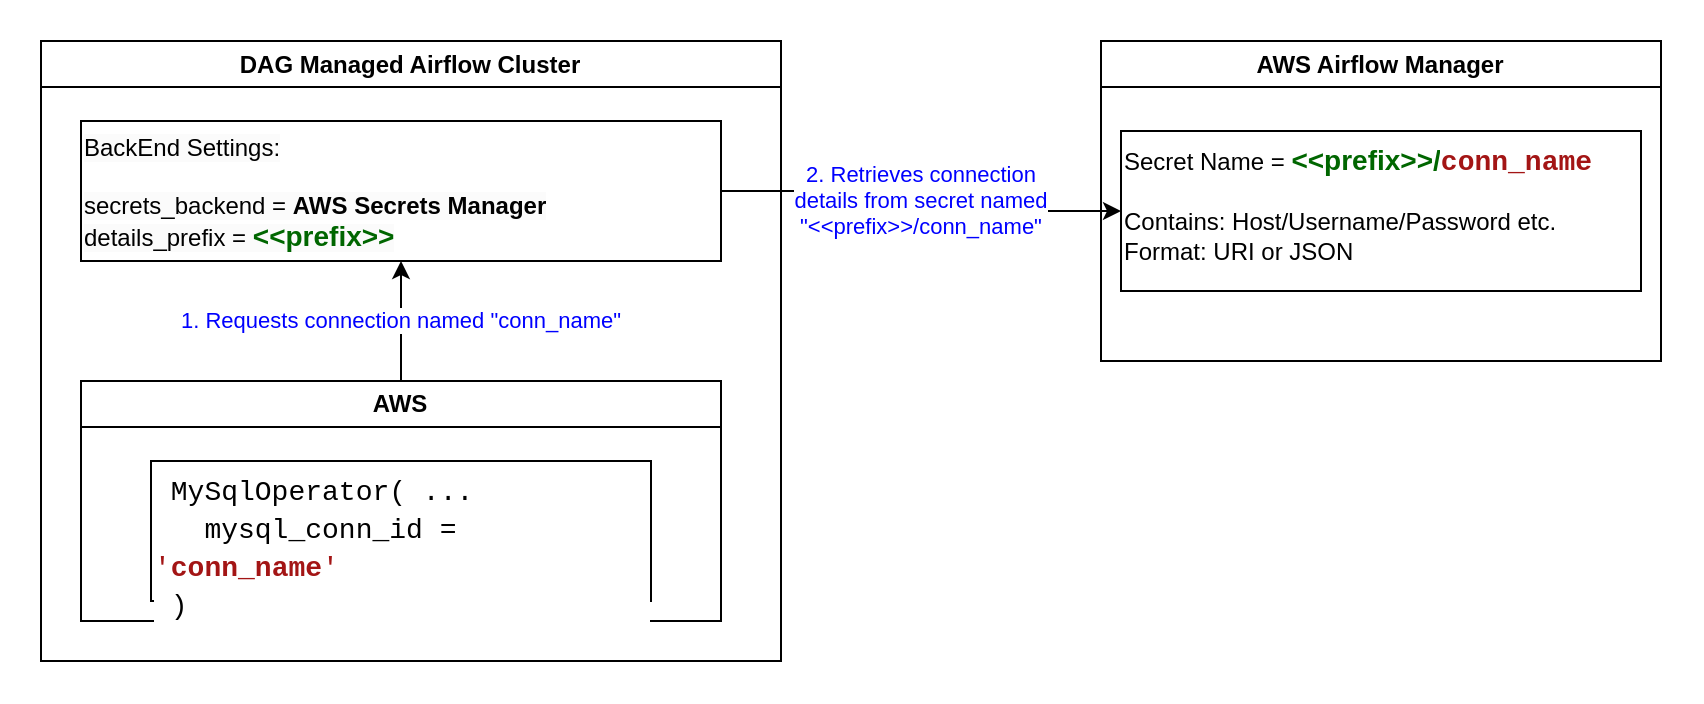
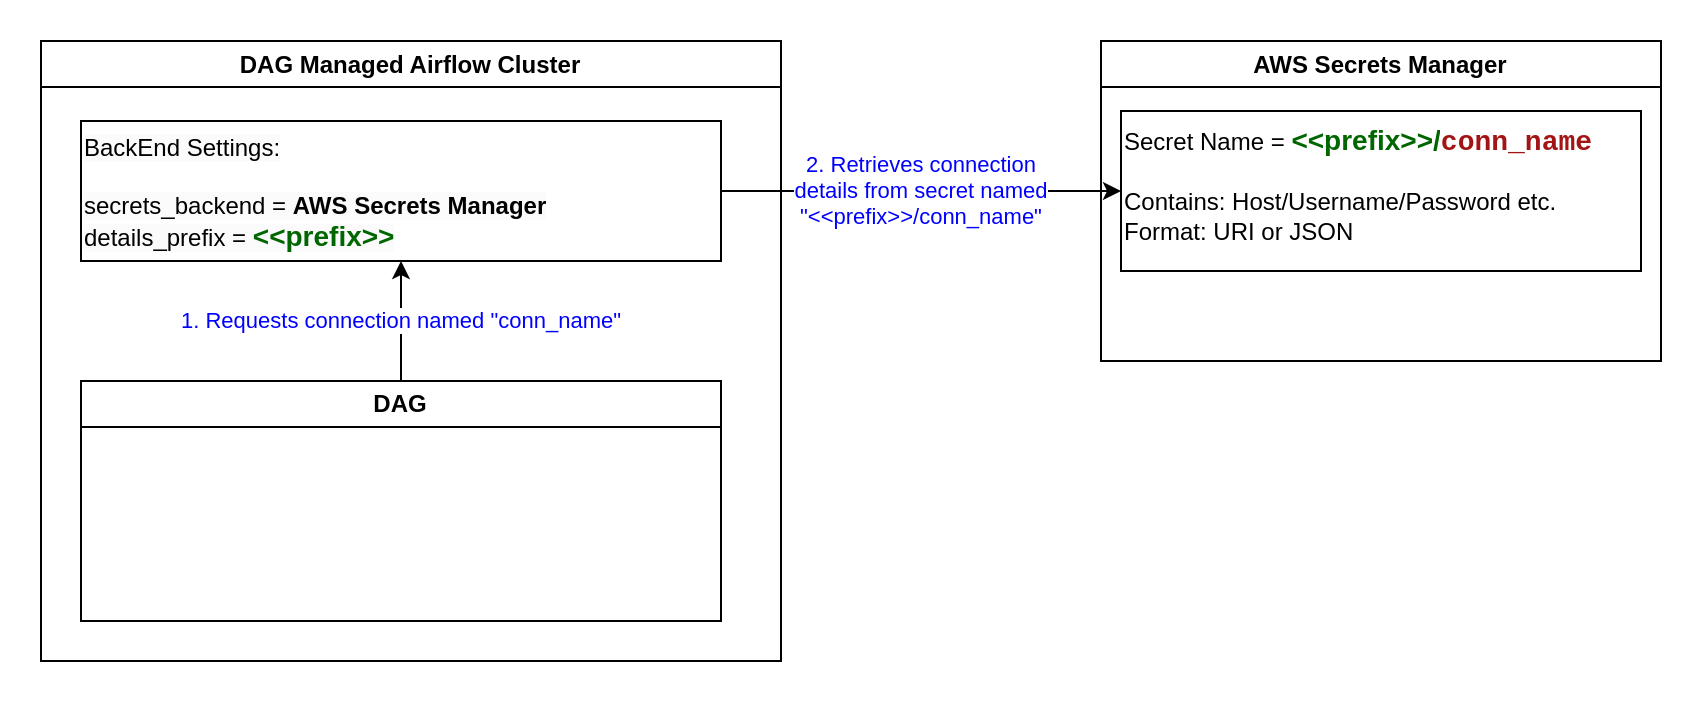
node "AWS Airflow Manager": label "AWS Airflow Manager" -> "AWS Secrets Manager"
node "Secret Name = <<prefix>>/conn_name Contains: Host/Username/Password etc. Format: URI or JSON": moved (1381, 211) -> (1381, 191)
node "AWS": label "AWS" -> "DAG"
node "MySqlOperator( ... mysql_conn_id = 'conn_name' )": removed
